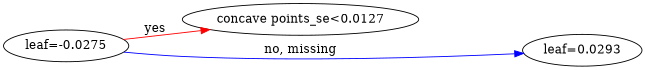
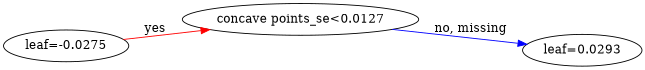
edge "leaf=-0.0275" -> "leaf=0.0293": now "concave points_se<0.0127" -> "leaf=0.0293"
